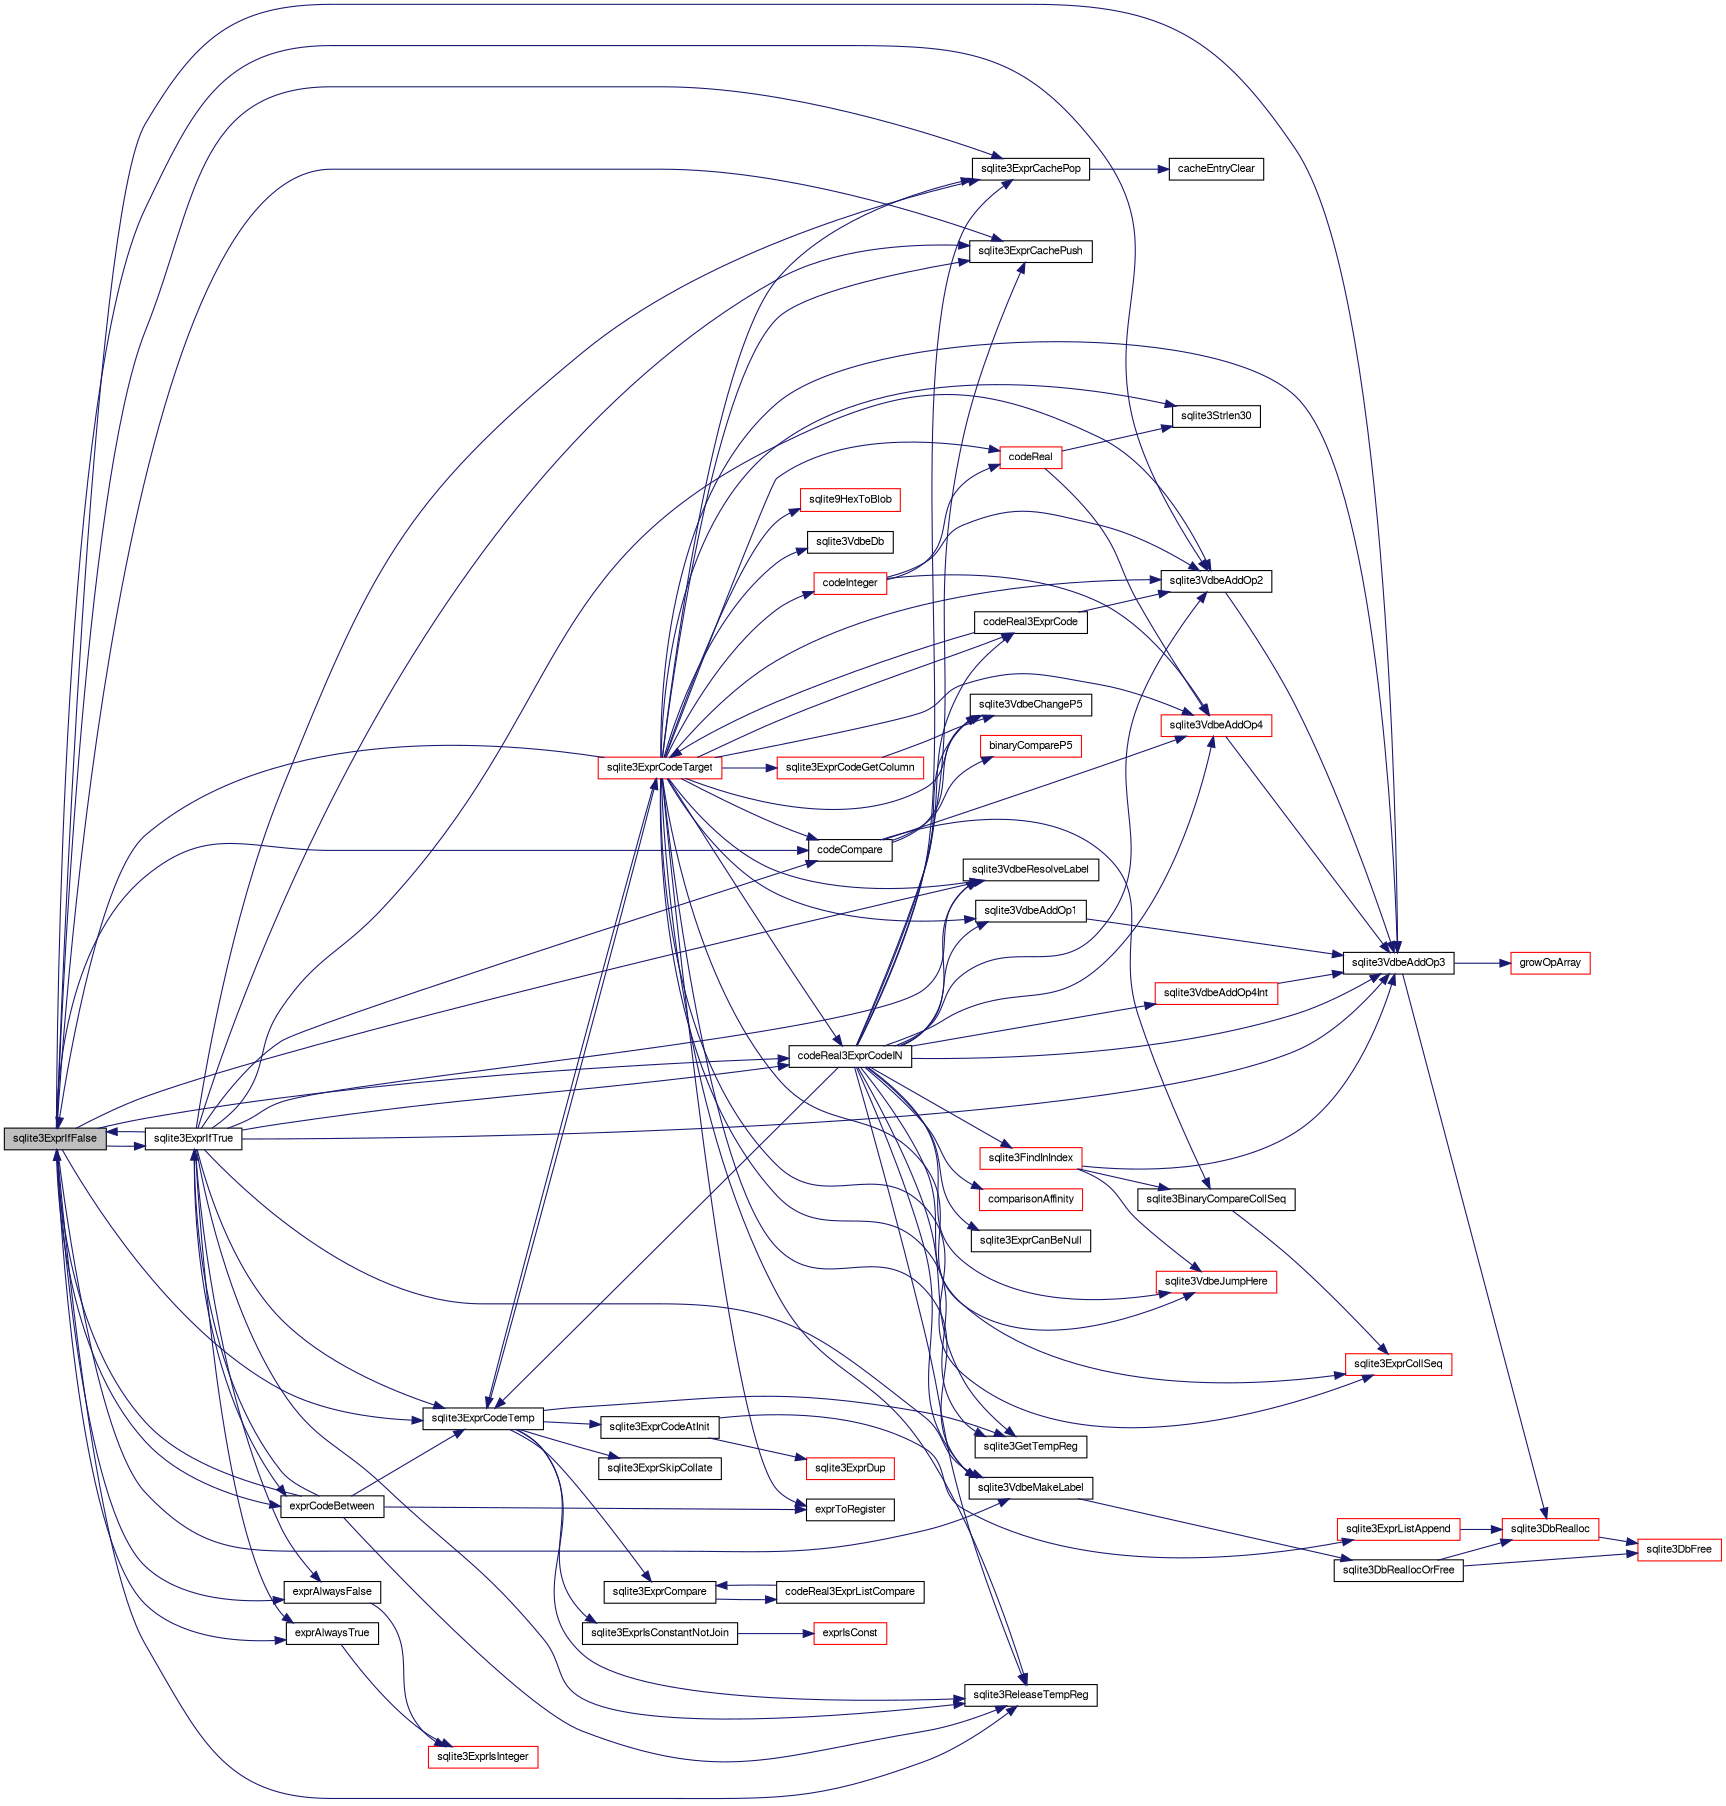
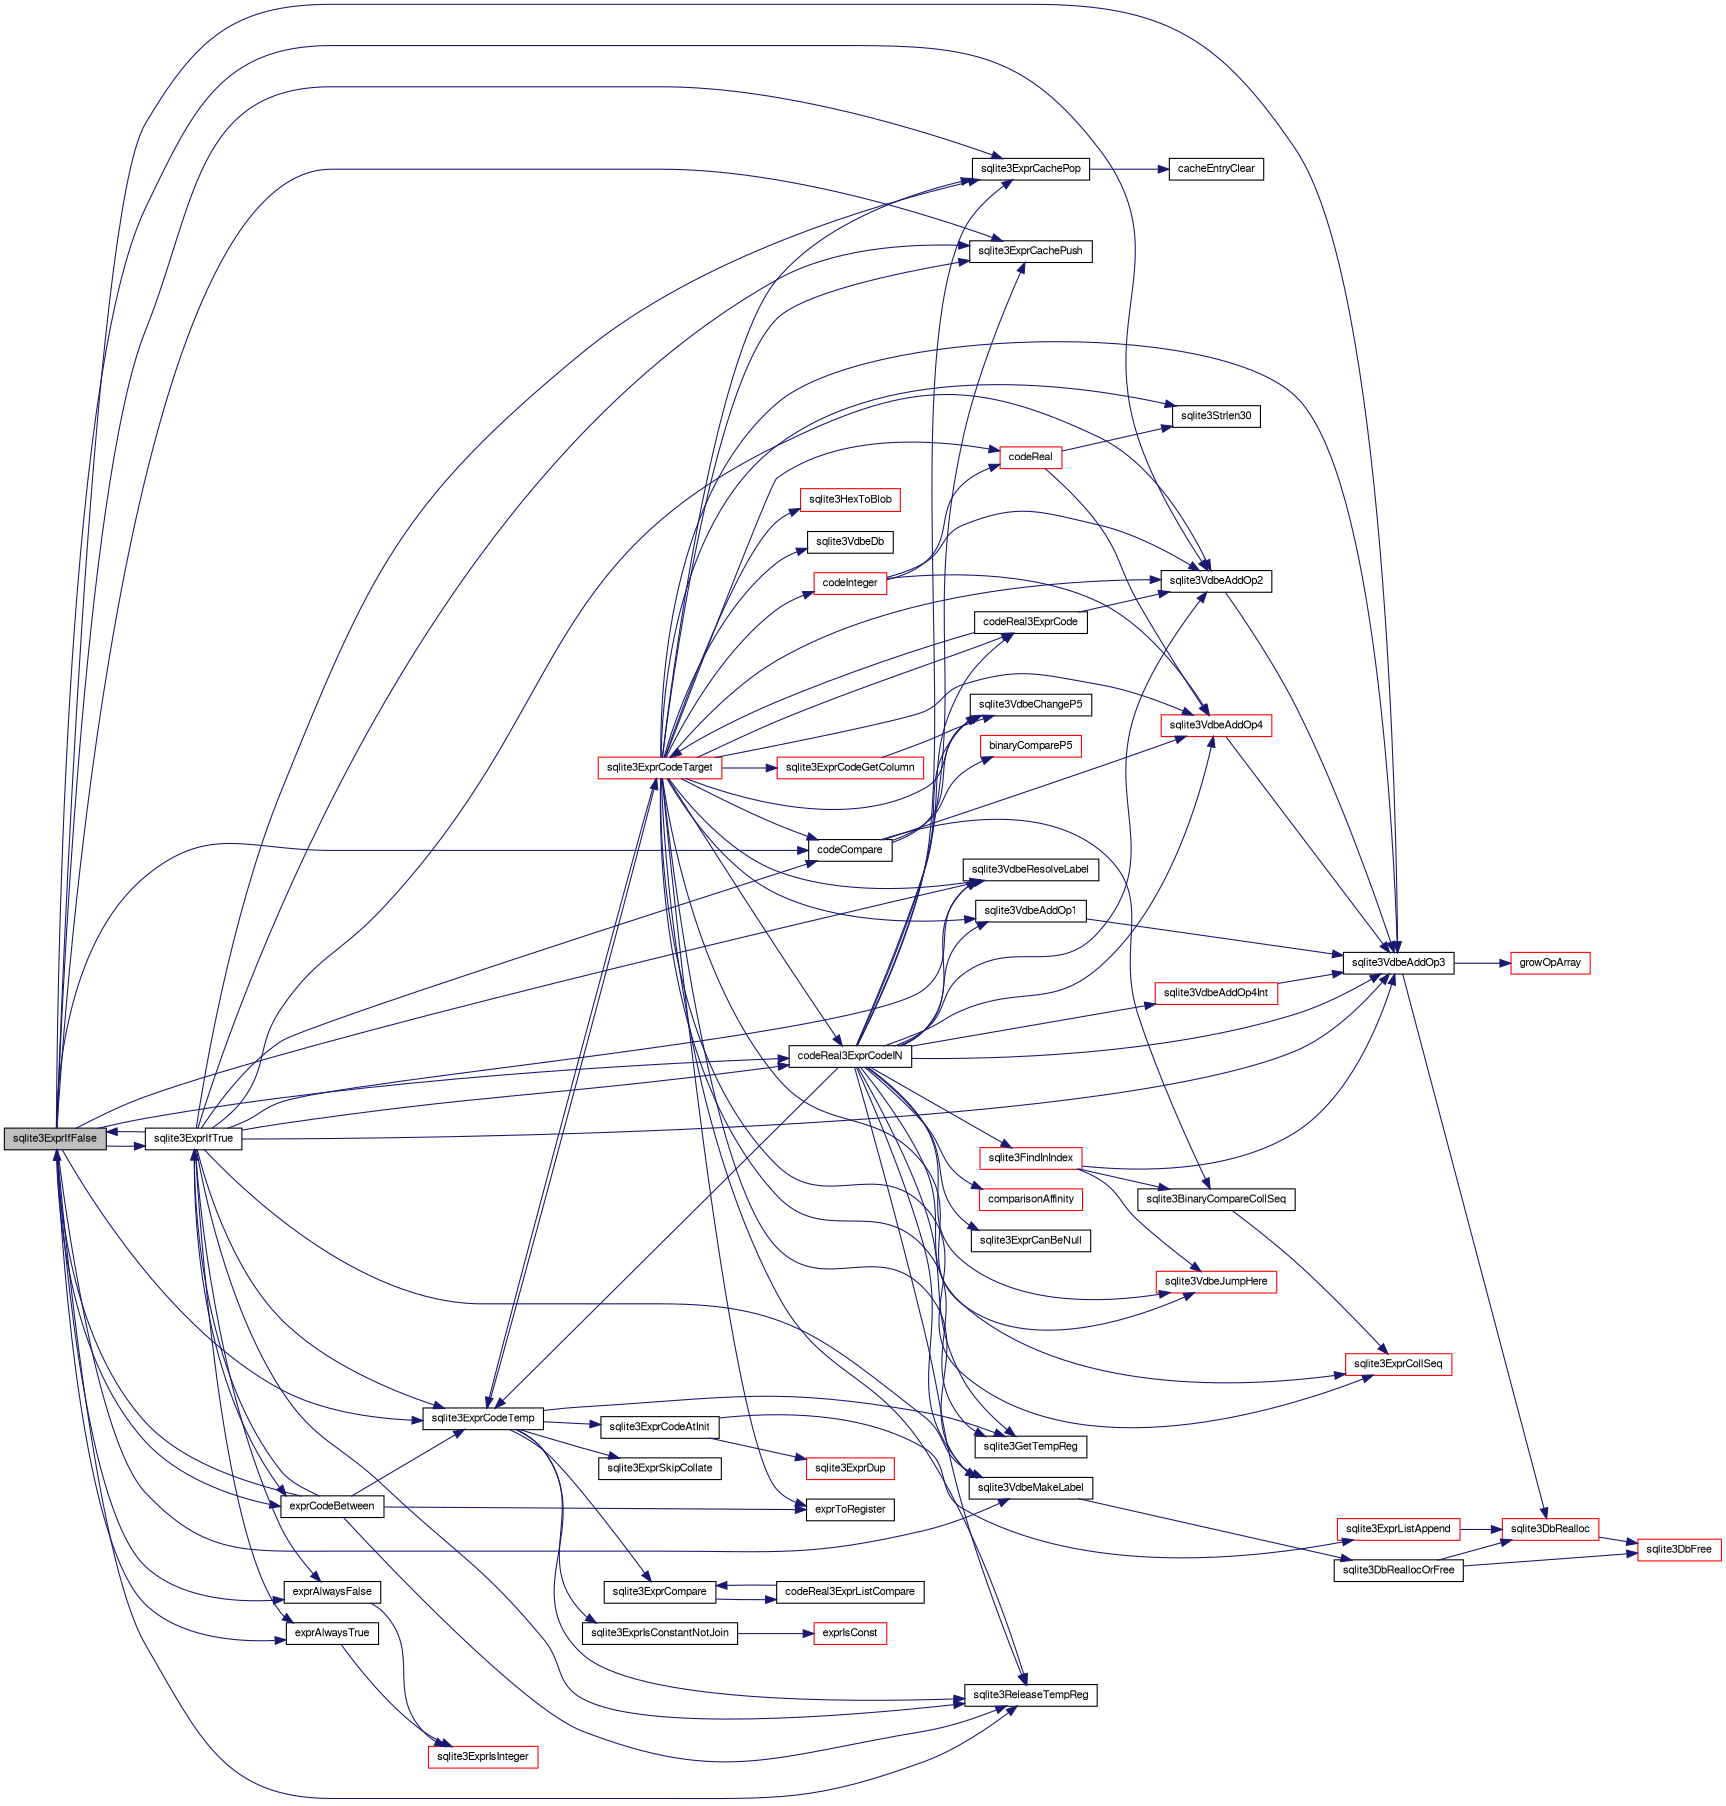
node "sqlite9HexToBlob": label "sqlite9HexToBlob" -> "sqlite3HexToBlob"
edge "sqlite3ExprCodeTarget" -> "sqlite3ExprIfFalse": removed
